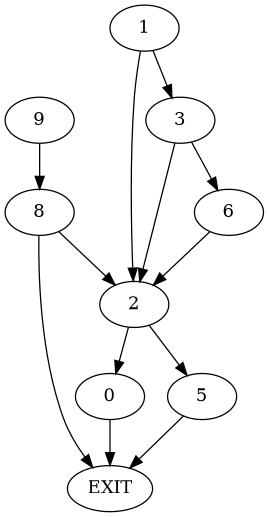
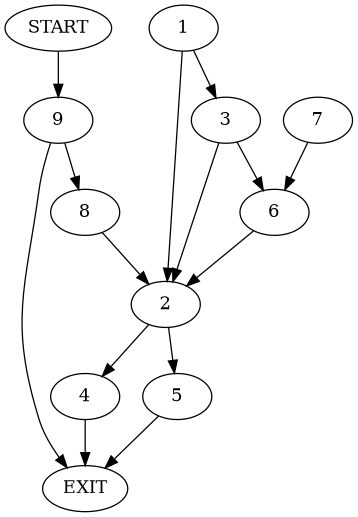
node "START": added
node "7": added
edge "8" -> "EXIT": now "9" -> "EXIT"
node "0": label "0" -> "4"
